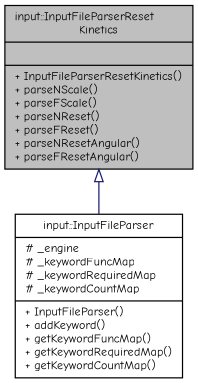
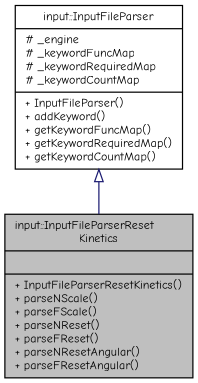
edge "input::InputFileParser" -> "input::InputFileParserReset": reversed
